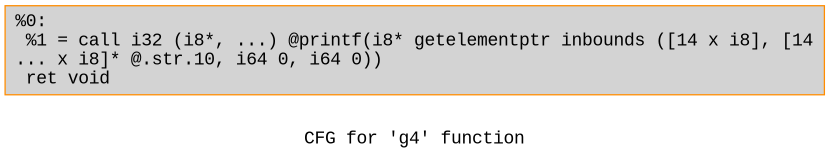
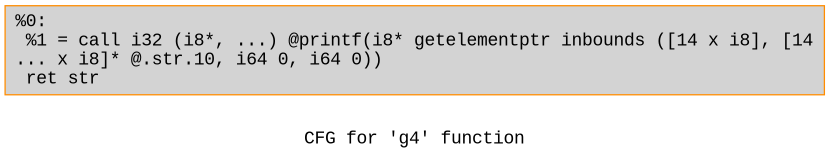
node "%0:": text "ret void" -> "ret str"
